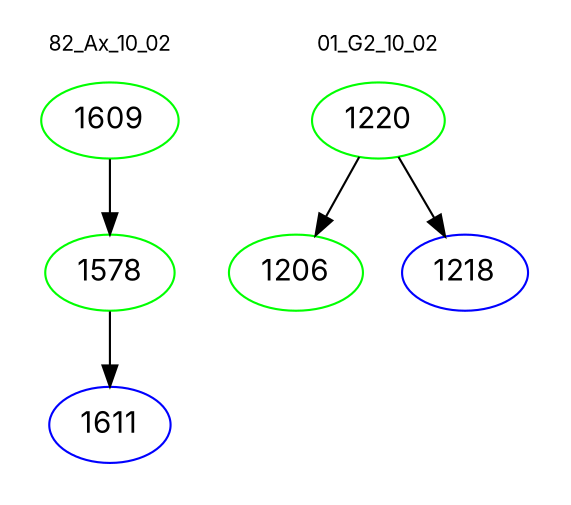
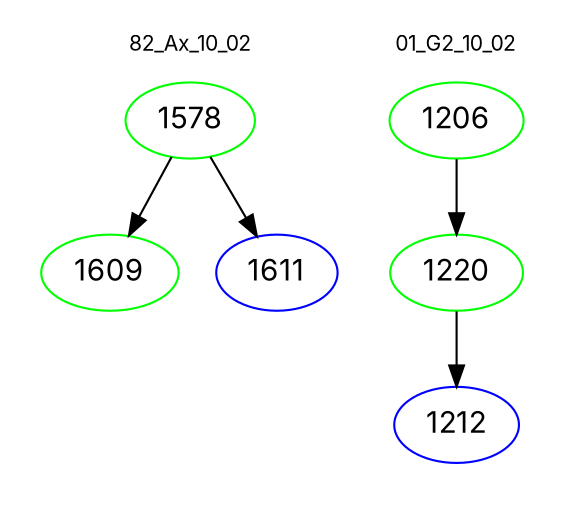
edge "1609" -> "1578": reversed
edge "1220" -> "1206": reversed
node "1218": label "1218" -> "1212"
